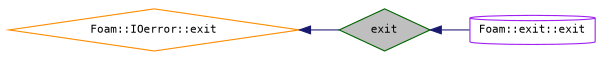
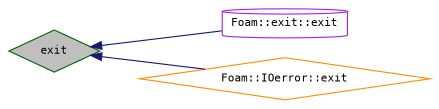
edge "exit" -> "Foam::IOerror::exit": reversed
